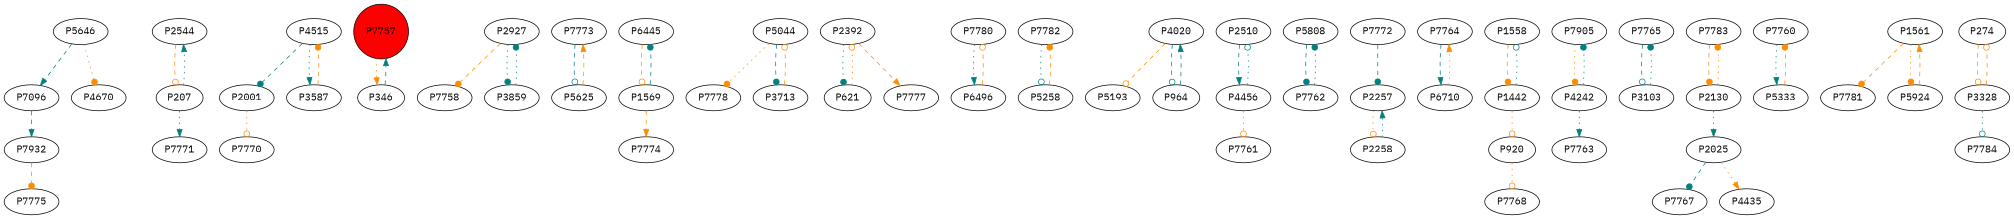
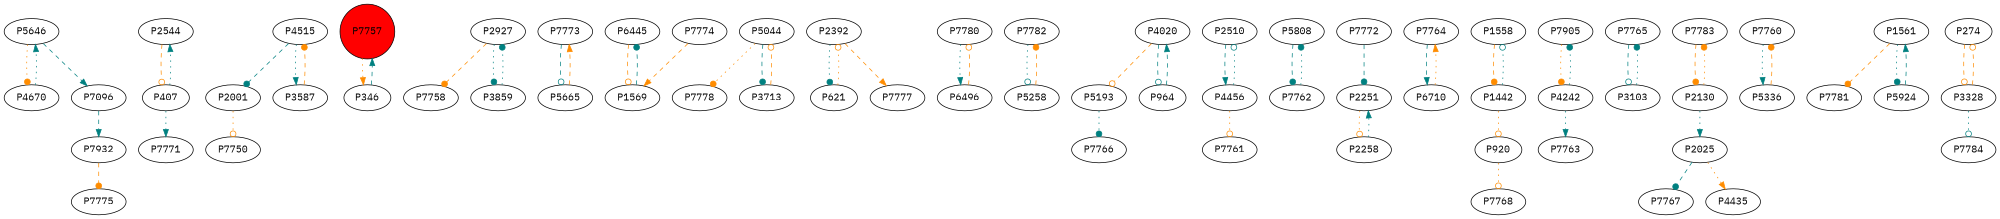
edge "P1561" -> "P5924": color darkorange -> teal
edge "P4670" -> "P5646": added
edge "P5924" -> "P1561": color darkorange -> teal
node "P207": label "P207" -> "P407"
node "P5625": label "P5625" -> "P5665"
node "P2257": label "P2257" -> "P2251"
node "P5333": label "P5333" -> "P5336"
edge "P1569" -> "P7774": reversed
node "P7770": label "P7770" -> "P7750"
node "P7766": added
